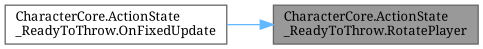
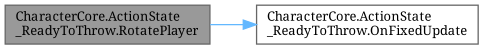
edge "CharacterCore.ActionState _ReadyToThrow.OnFixedUpdate" -> "CharacterCore.ActionState _ReadyToThrow.RotatePlayer": reversed
